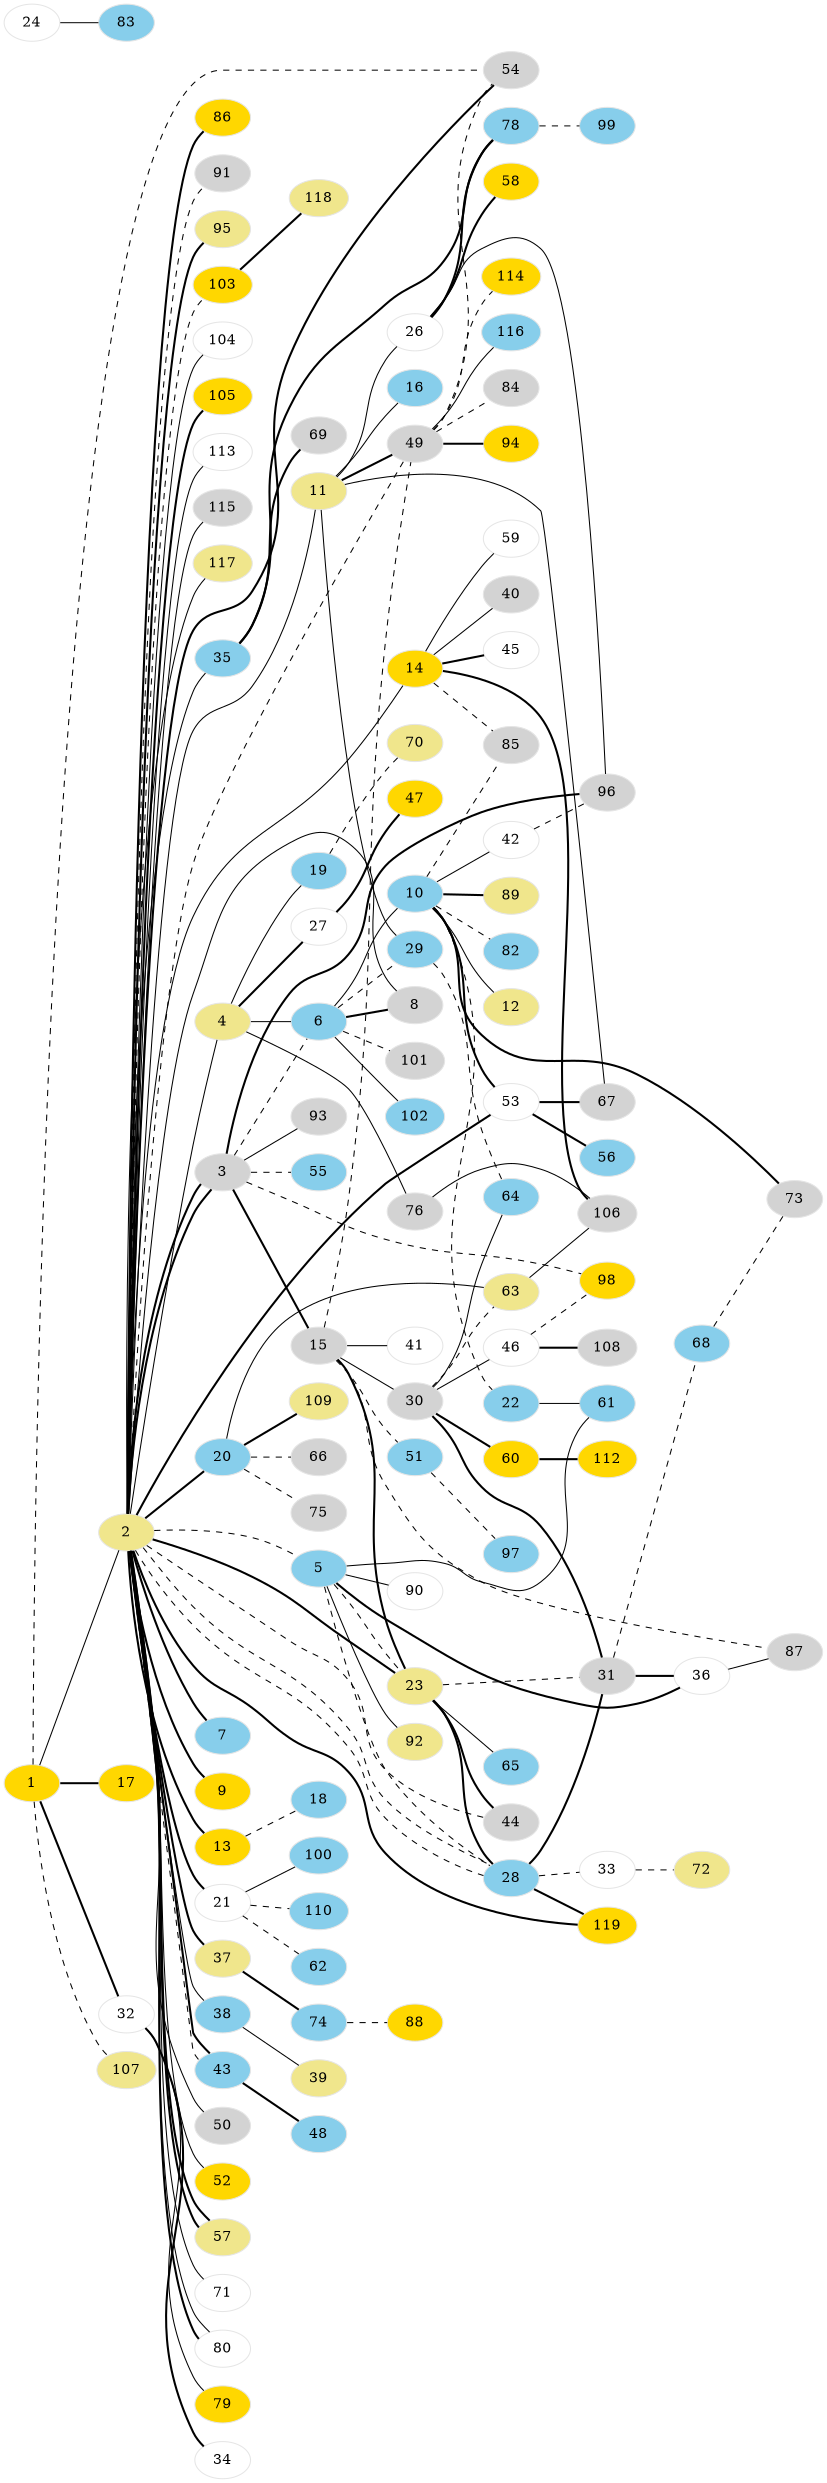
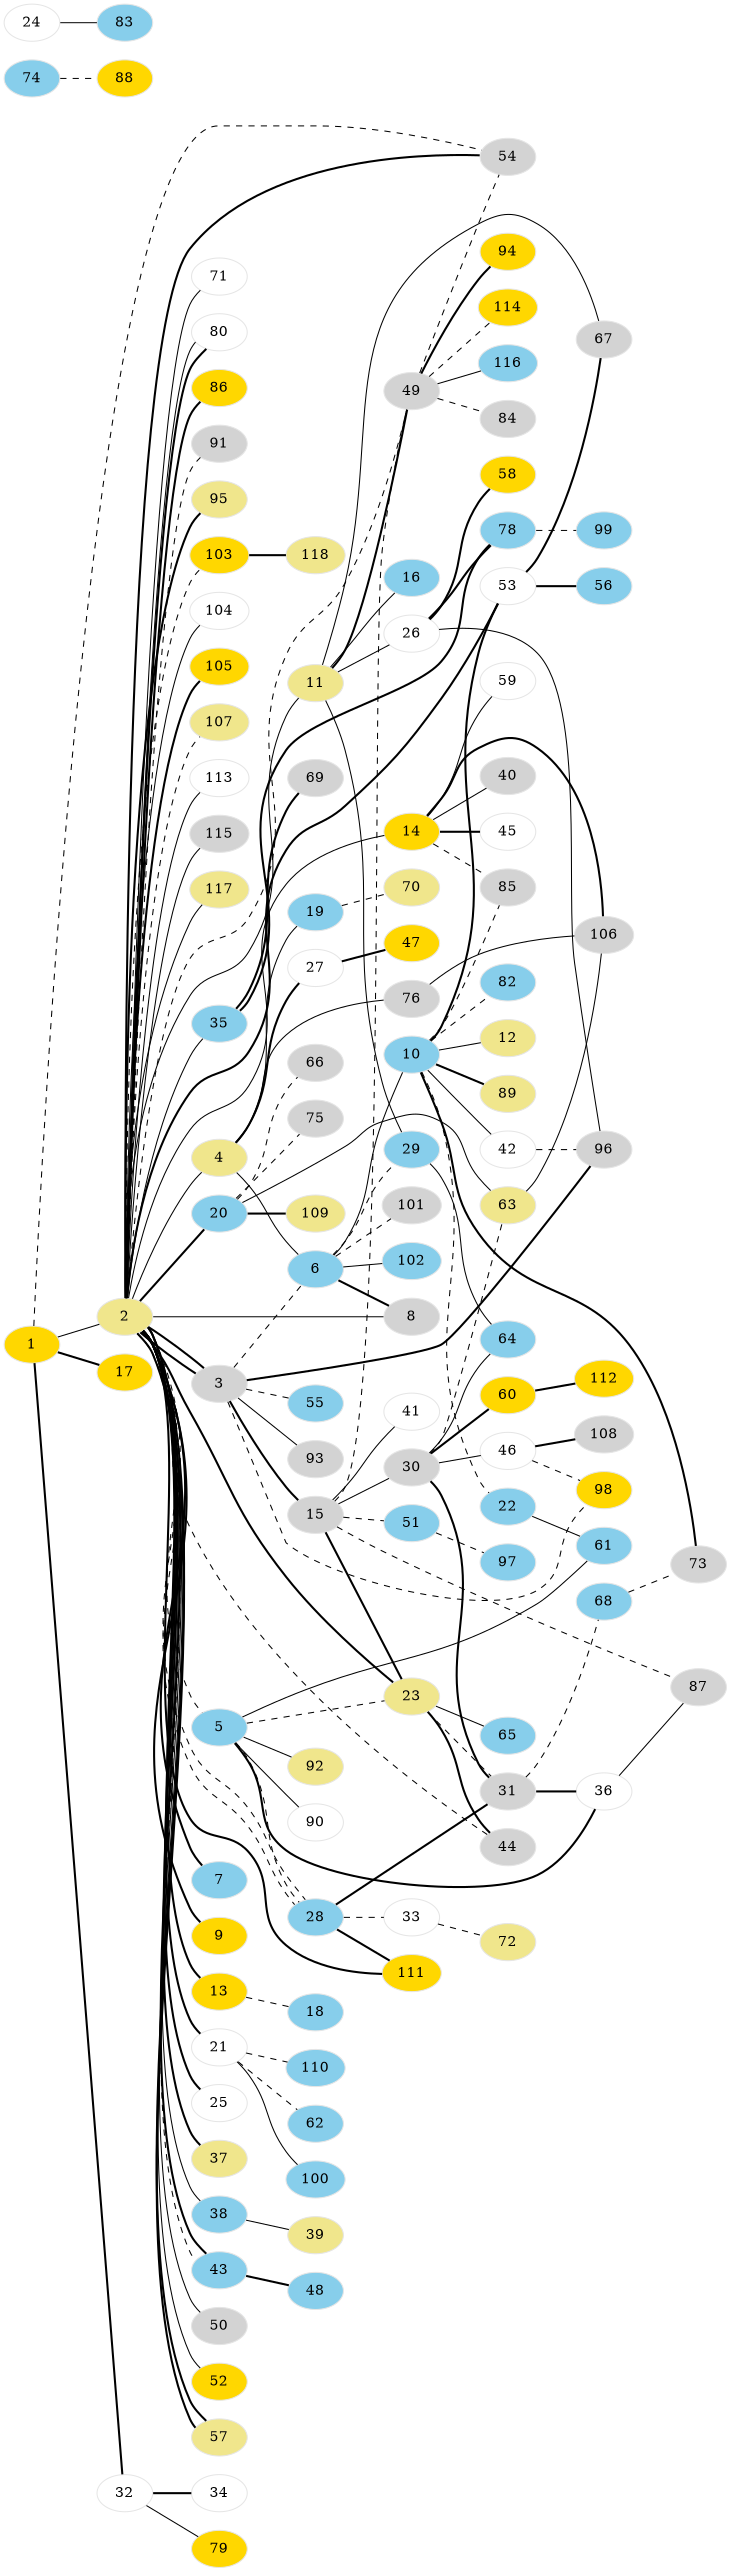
edge "29" -- "64": style dashed -> solid
edge "23" -- "28": removed
node "119": label "119" -> "111"
edge "1" -- "107": now "2" -- "107"
edge "37" -- "74": removed
node "25": added
